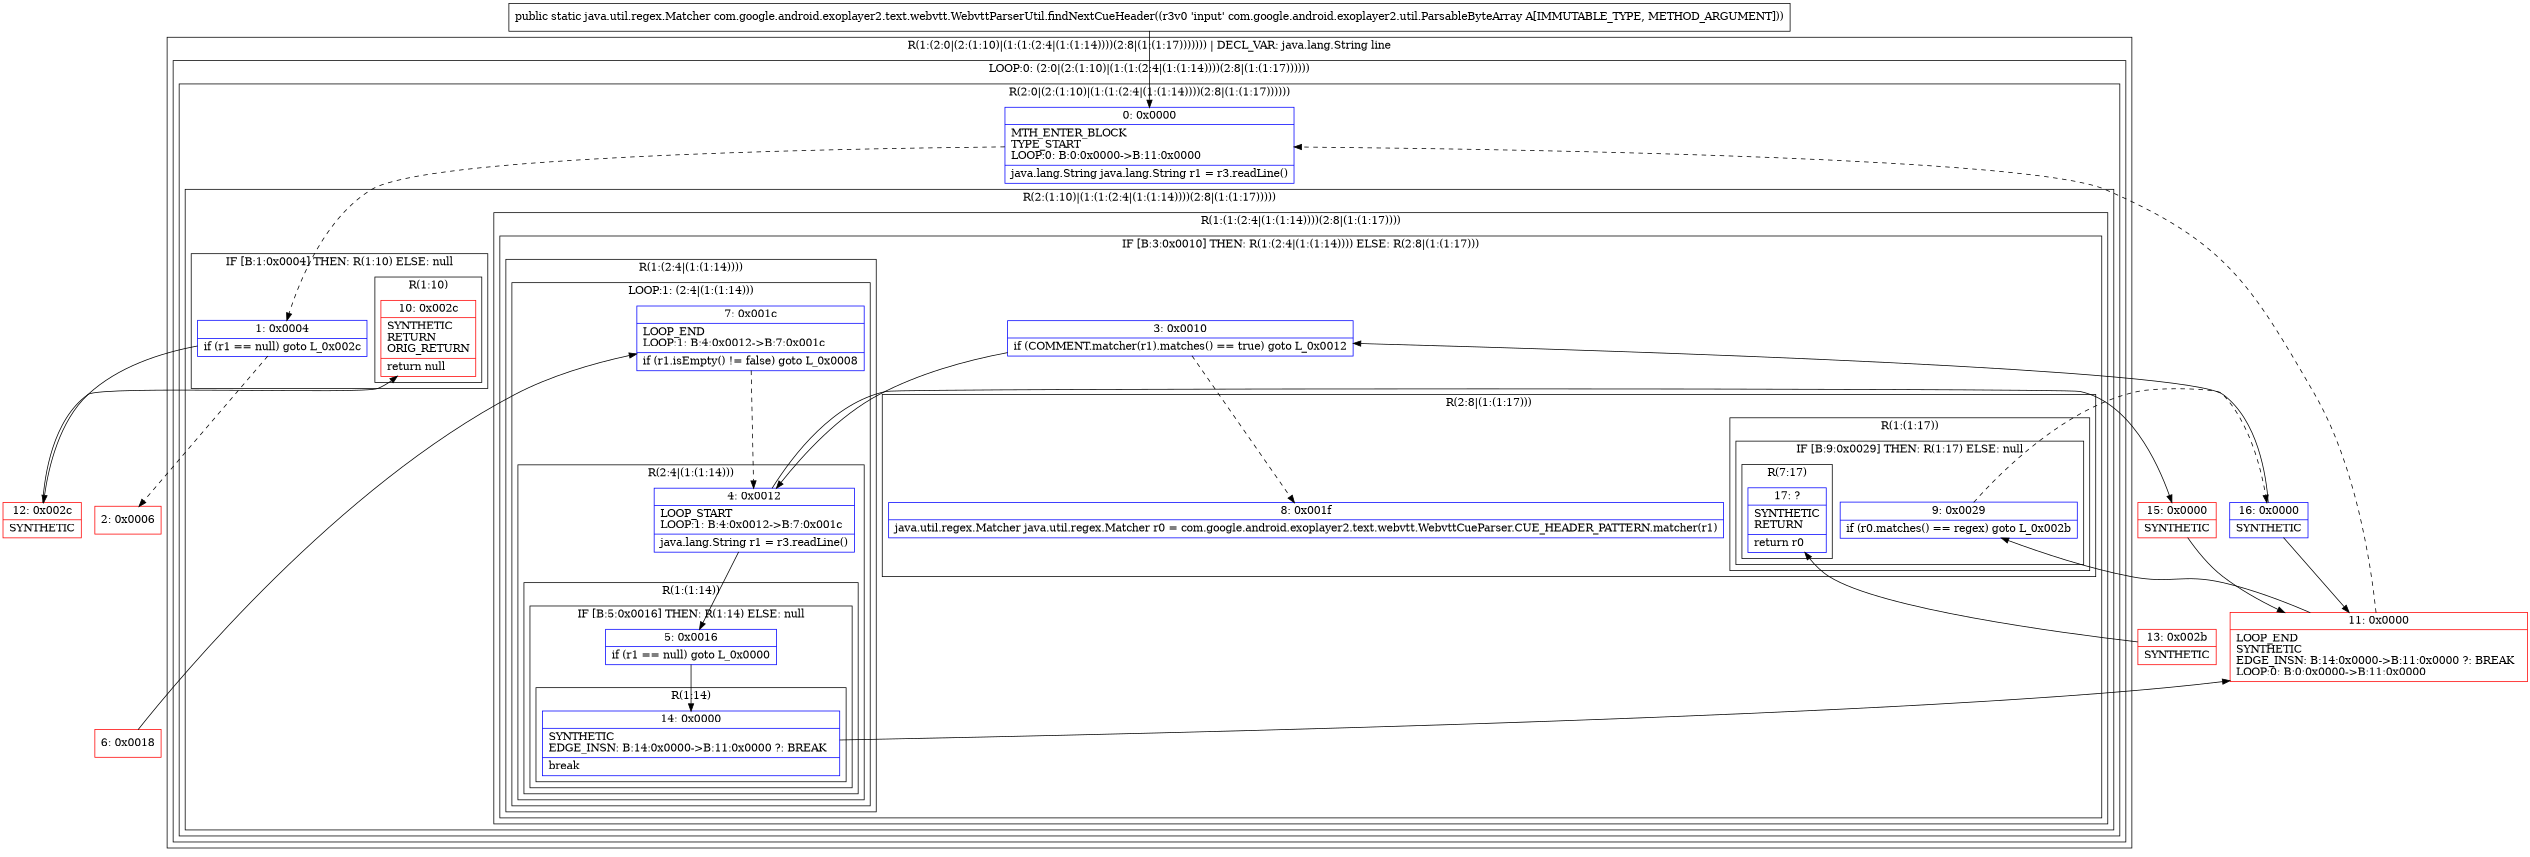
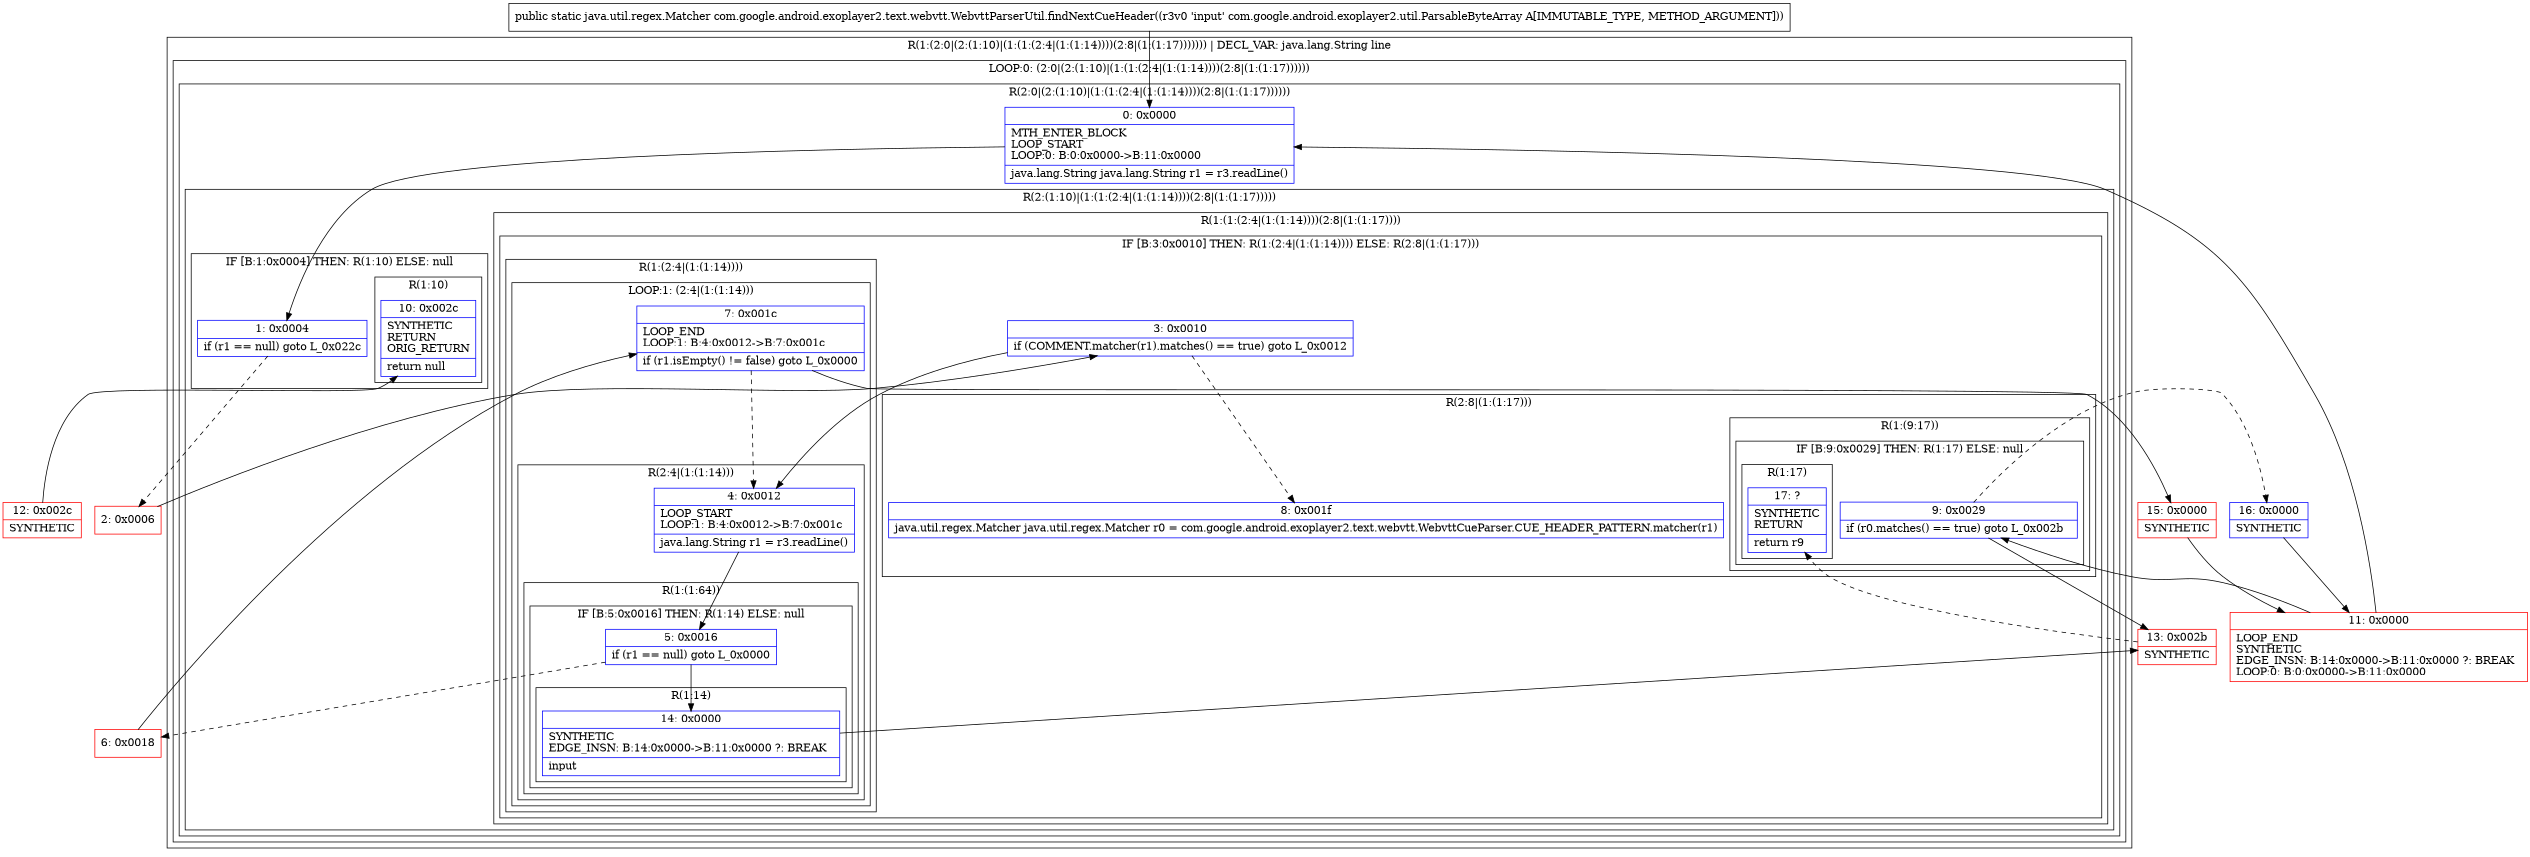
node "0: 0x0000": text "TYPE_START" -> "LOOP_START"
edge "0: 0x0000" -> "1: 0x0004": style dashed -> solid
edge "11: 0x0000" -> "0: 0x0000": style dashed -> solid
node "10: 0x002c": color red -> blue
node "1: 0x0004": text "if (r1 == null) goto L_0x002c" -> "if (r1 == null) goto L_0x022c"
node "7: 0x001c": text "if (r1.isEmpty() != false) goto L_0x0008" -> "if (r1.isEmpty() != false) goto L_0x0000"
edge "16: 0x0000" -> "3: 0x0010": now "2: 0x0006" -> "3: 0x0010"
edge "1: 0x0004" -> "12: 0x002c": removed
edge "4: 0x0012" -> "15: 0x0000": now "7: 0x001c" -> "15: 0x0000"
cluster "R(1:(1:17))": label "R(1:(1:17))" -> "R(1:(9:17))"
cluster "R(7:17)": label "R(7:17)" -> "R(1:17)"
node "9: 0x0029": text "if (r0.matches() == regex) goto L_0x002b" -> "if (r0.matches() == true) goto L_0x002b"
node "17: ?": text "return r0" -> "return r9"
edge "9: 0x0029" -> "13: 0x002b": added
cluster "R(1:(1:14))": label "R(1:(1:14))" -> "R(1:(1:64))"
edge "13: 0x002b" -> "17: ?": style solid -> dashed
edge "5: 0x0016" -> "6: 0x0018": added
edge "14: 0x0000" -> "11: 0x0000": now "14: 0x0000" -> "13: 0x002b"
node "14: 0x0000": text "break" -> "input"
